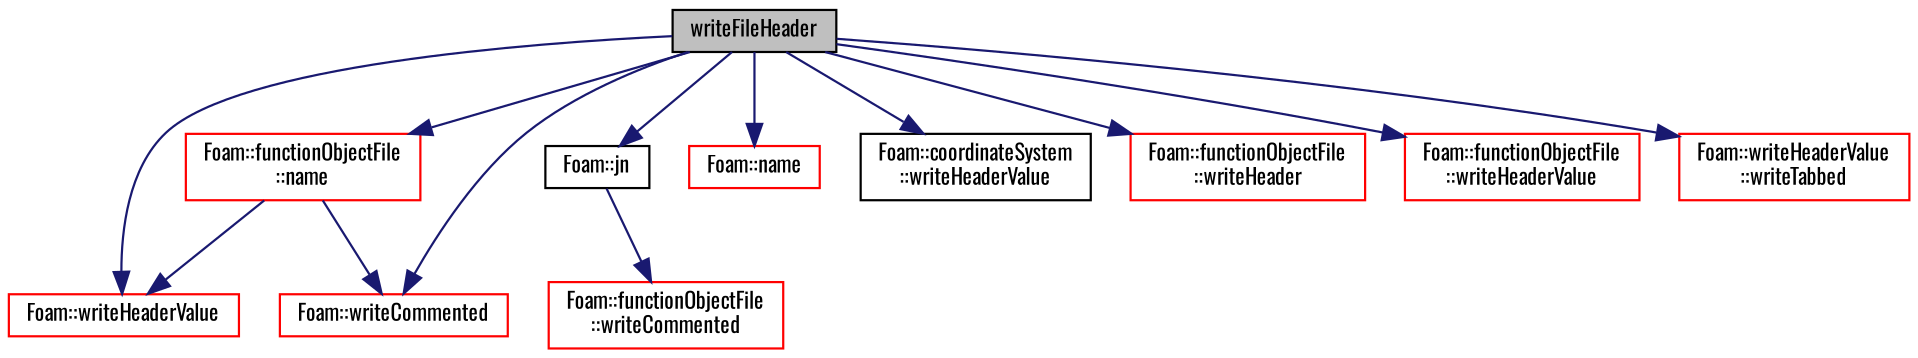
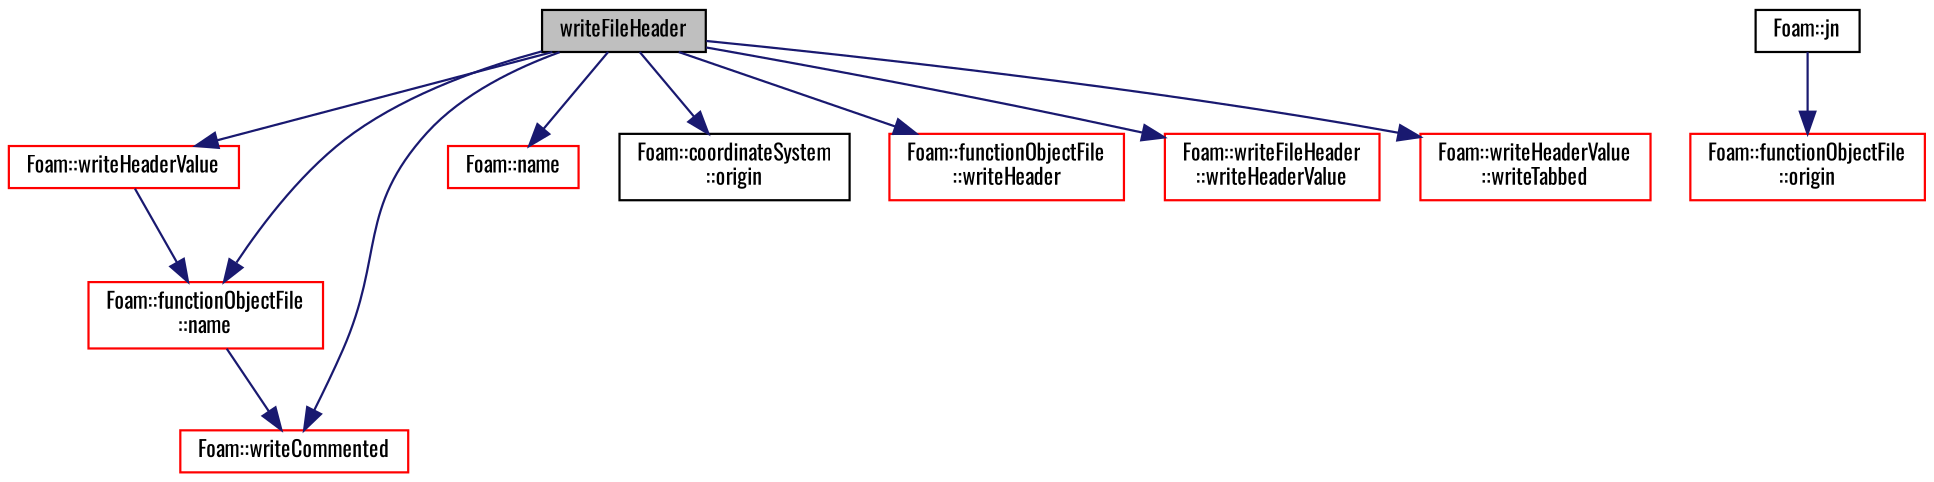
edge "writeFileHeader" -> "Foam::jn": removed
node "Foam::coordinateSystem ::writeHeaderValue": label "Foam::coordinateSystem ::writeHeaderValue" -> "Foam::coordinateSystem ::origin"
node "Foam::functionObjectFile ::writeHeaderValue": label "Foam::functionObjectFile ::writeHeaderValue" -> "Foam::writeFileHeader ::writeHeaderValue"
edge "Foam::functionObjectFile ::name" -> "Foam::writeHeaderValue": reversed
node "Foam::functionObjectFile ::writeCommented": label "Foam::functionObjectFile ::writeCommented" -> "Foam::functionObjectFile ::origin"
